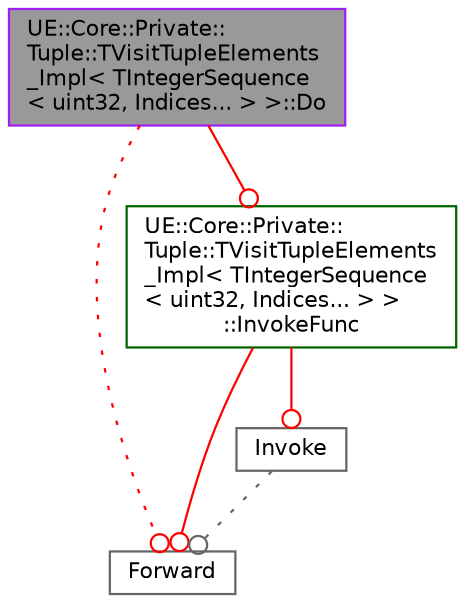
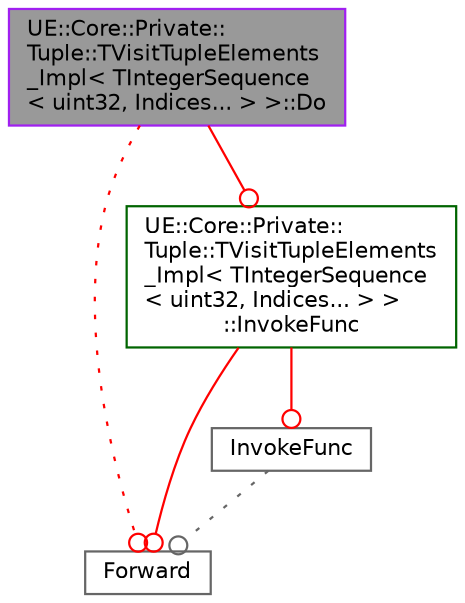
node "Invoke": label "Invoke" -> "InvokeFunc"
